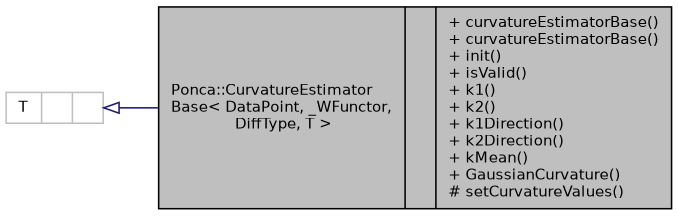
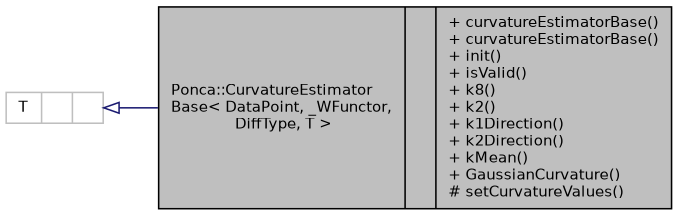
node "Ponca::CurvatureEstimator": text "+ k1()" -> "+ k8()"
